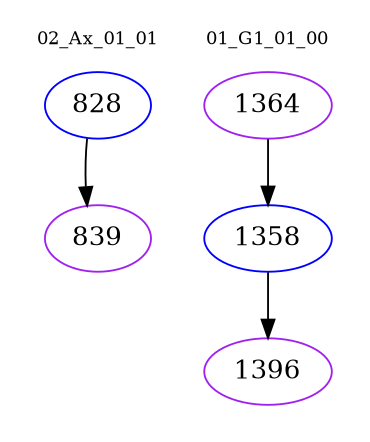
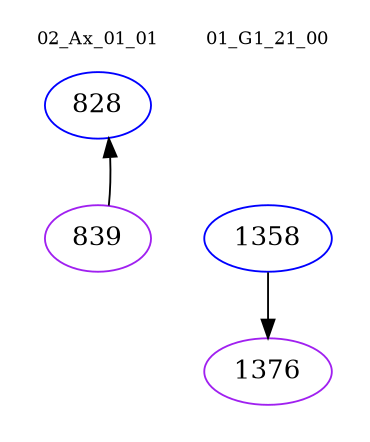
cluster "01_G1_01_00": label "01_G1_01_00" -> "01_G1_21_00"
node "1364": removed
edge "828" -> "839": reversed
node "1396": label "1396" -> "1376"
